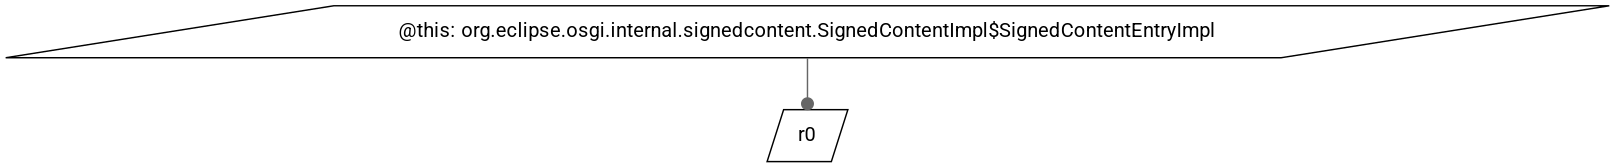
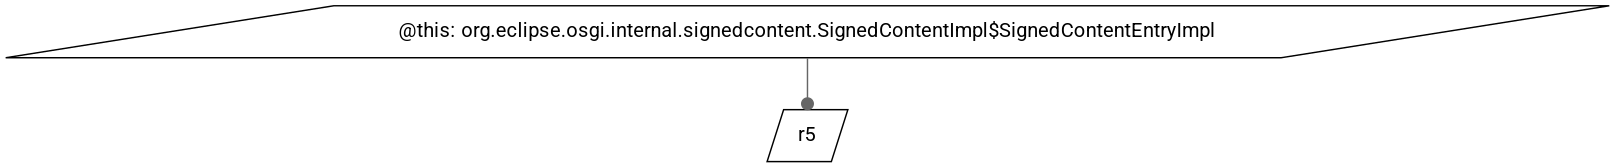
node "r0": label "r0" -> "r5"
